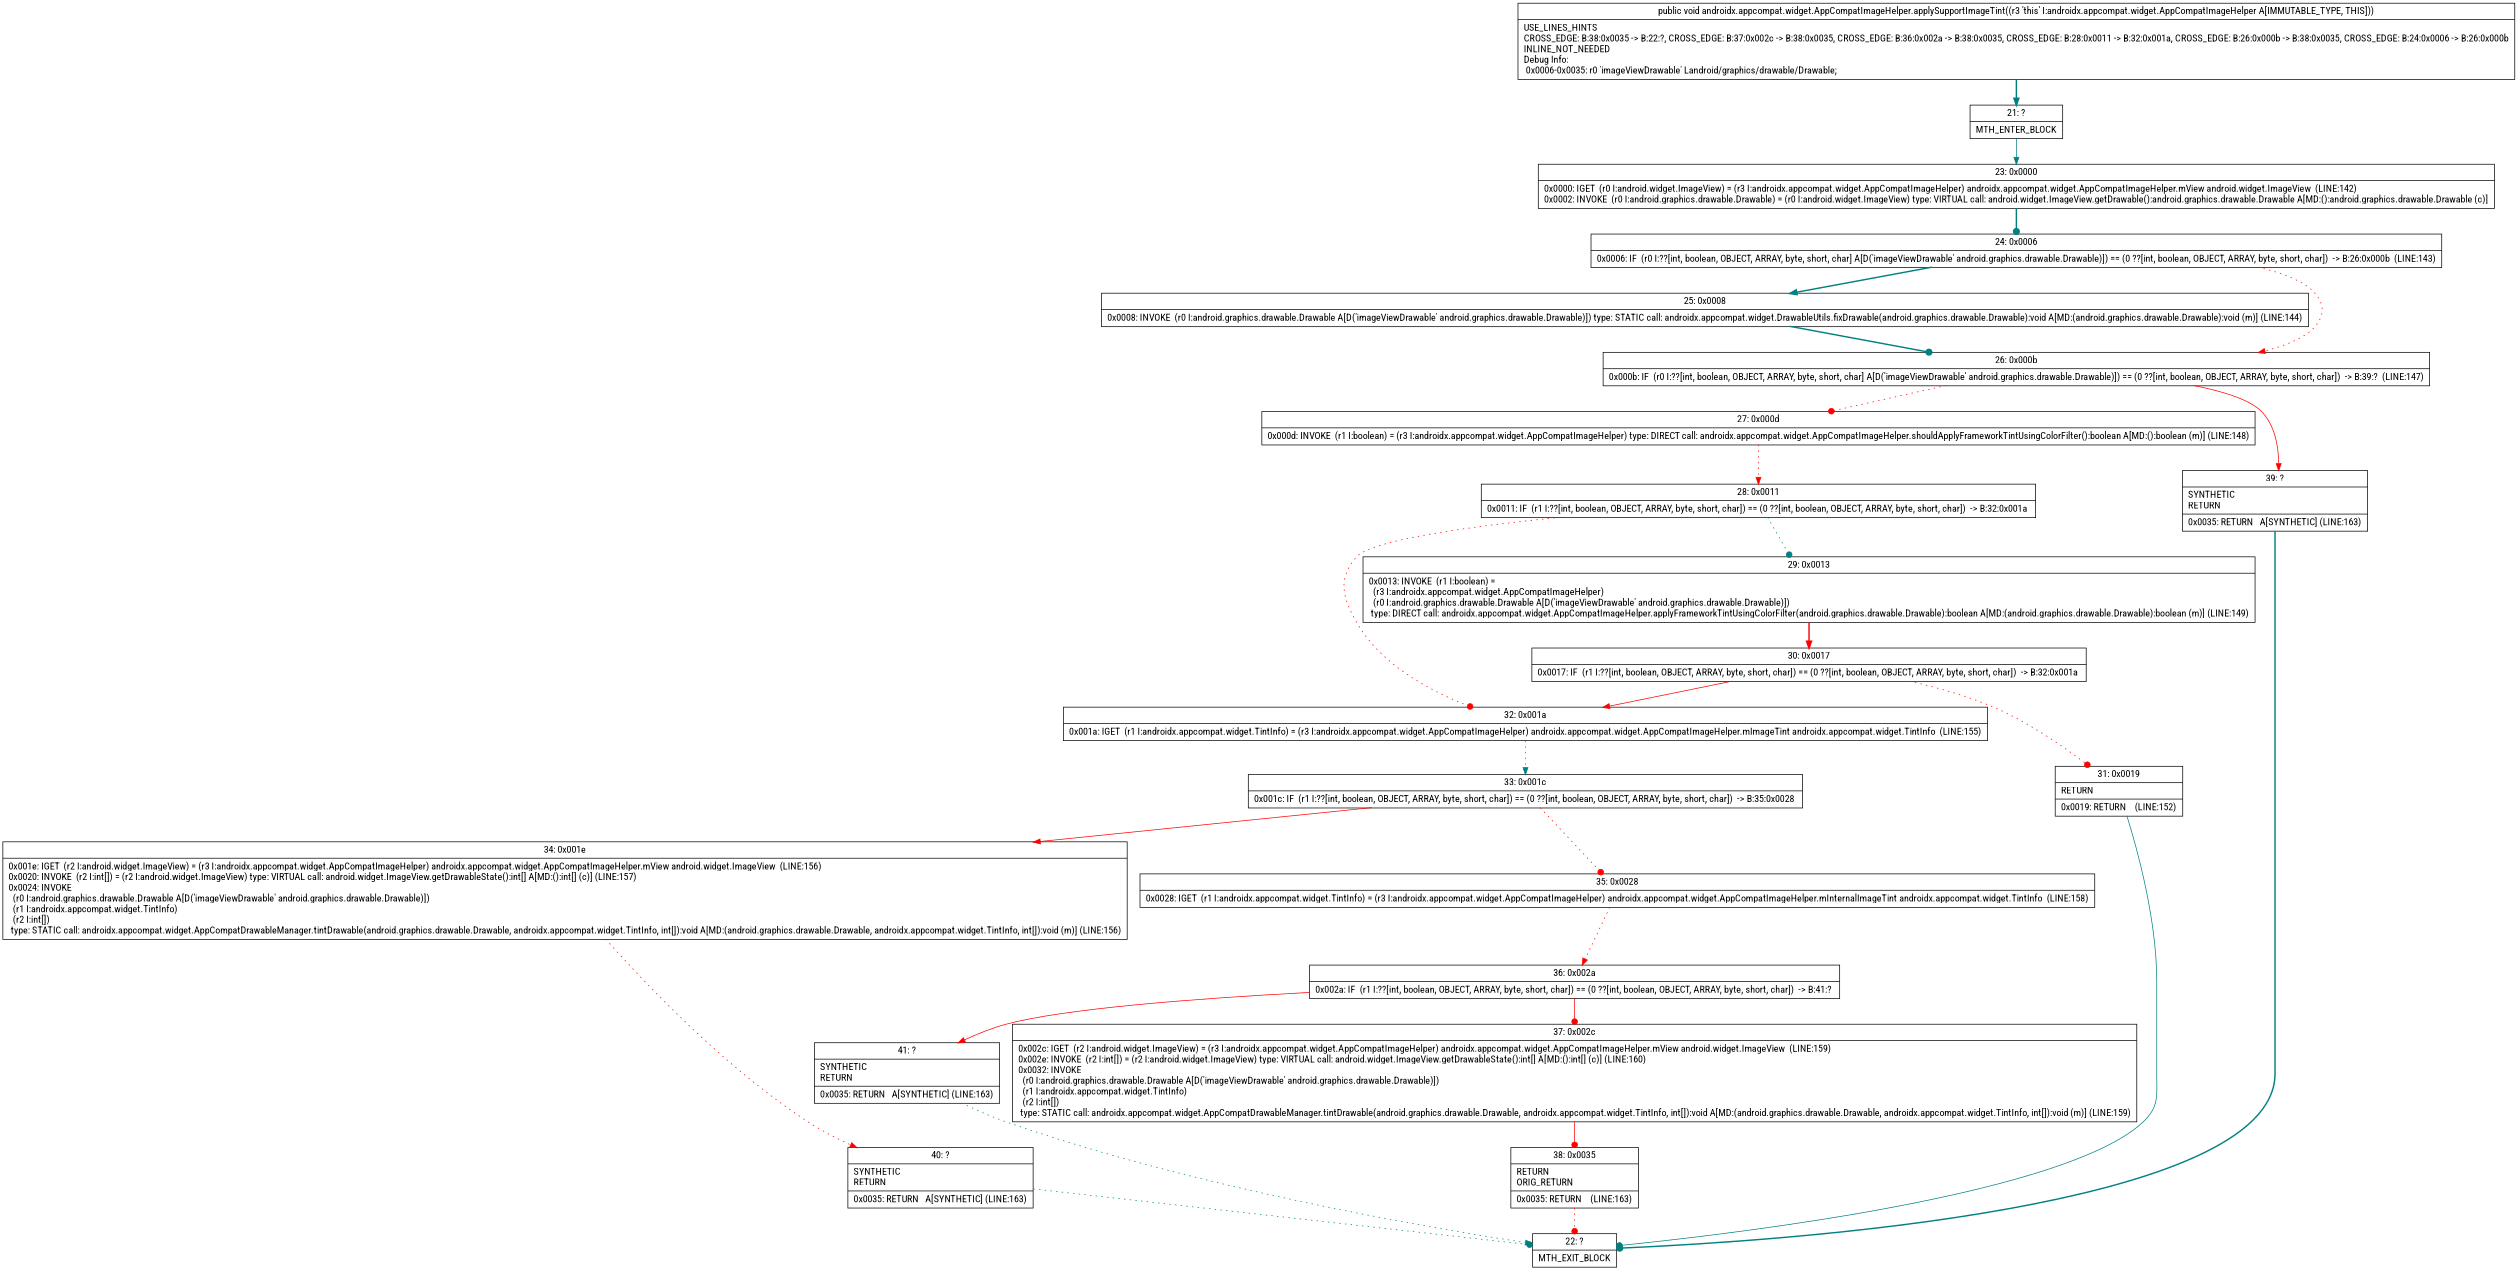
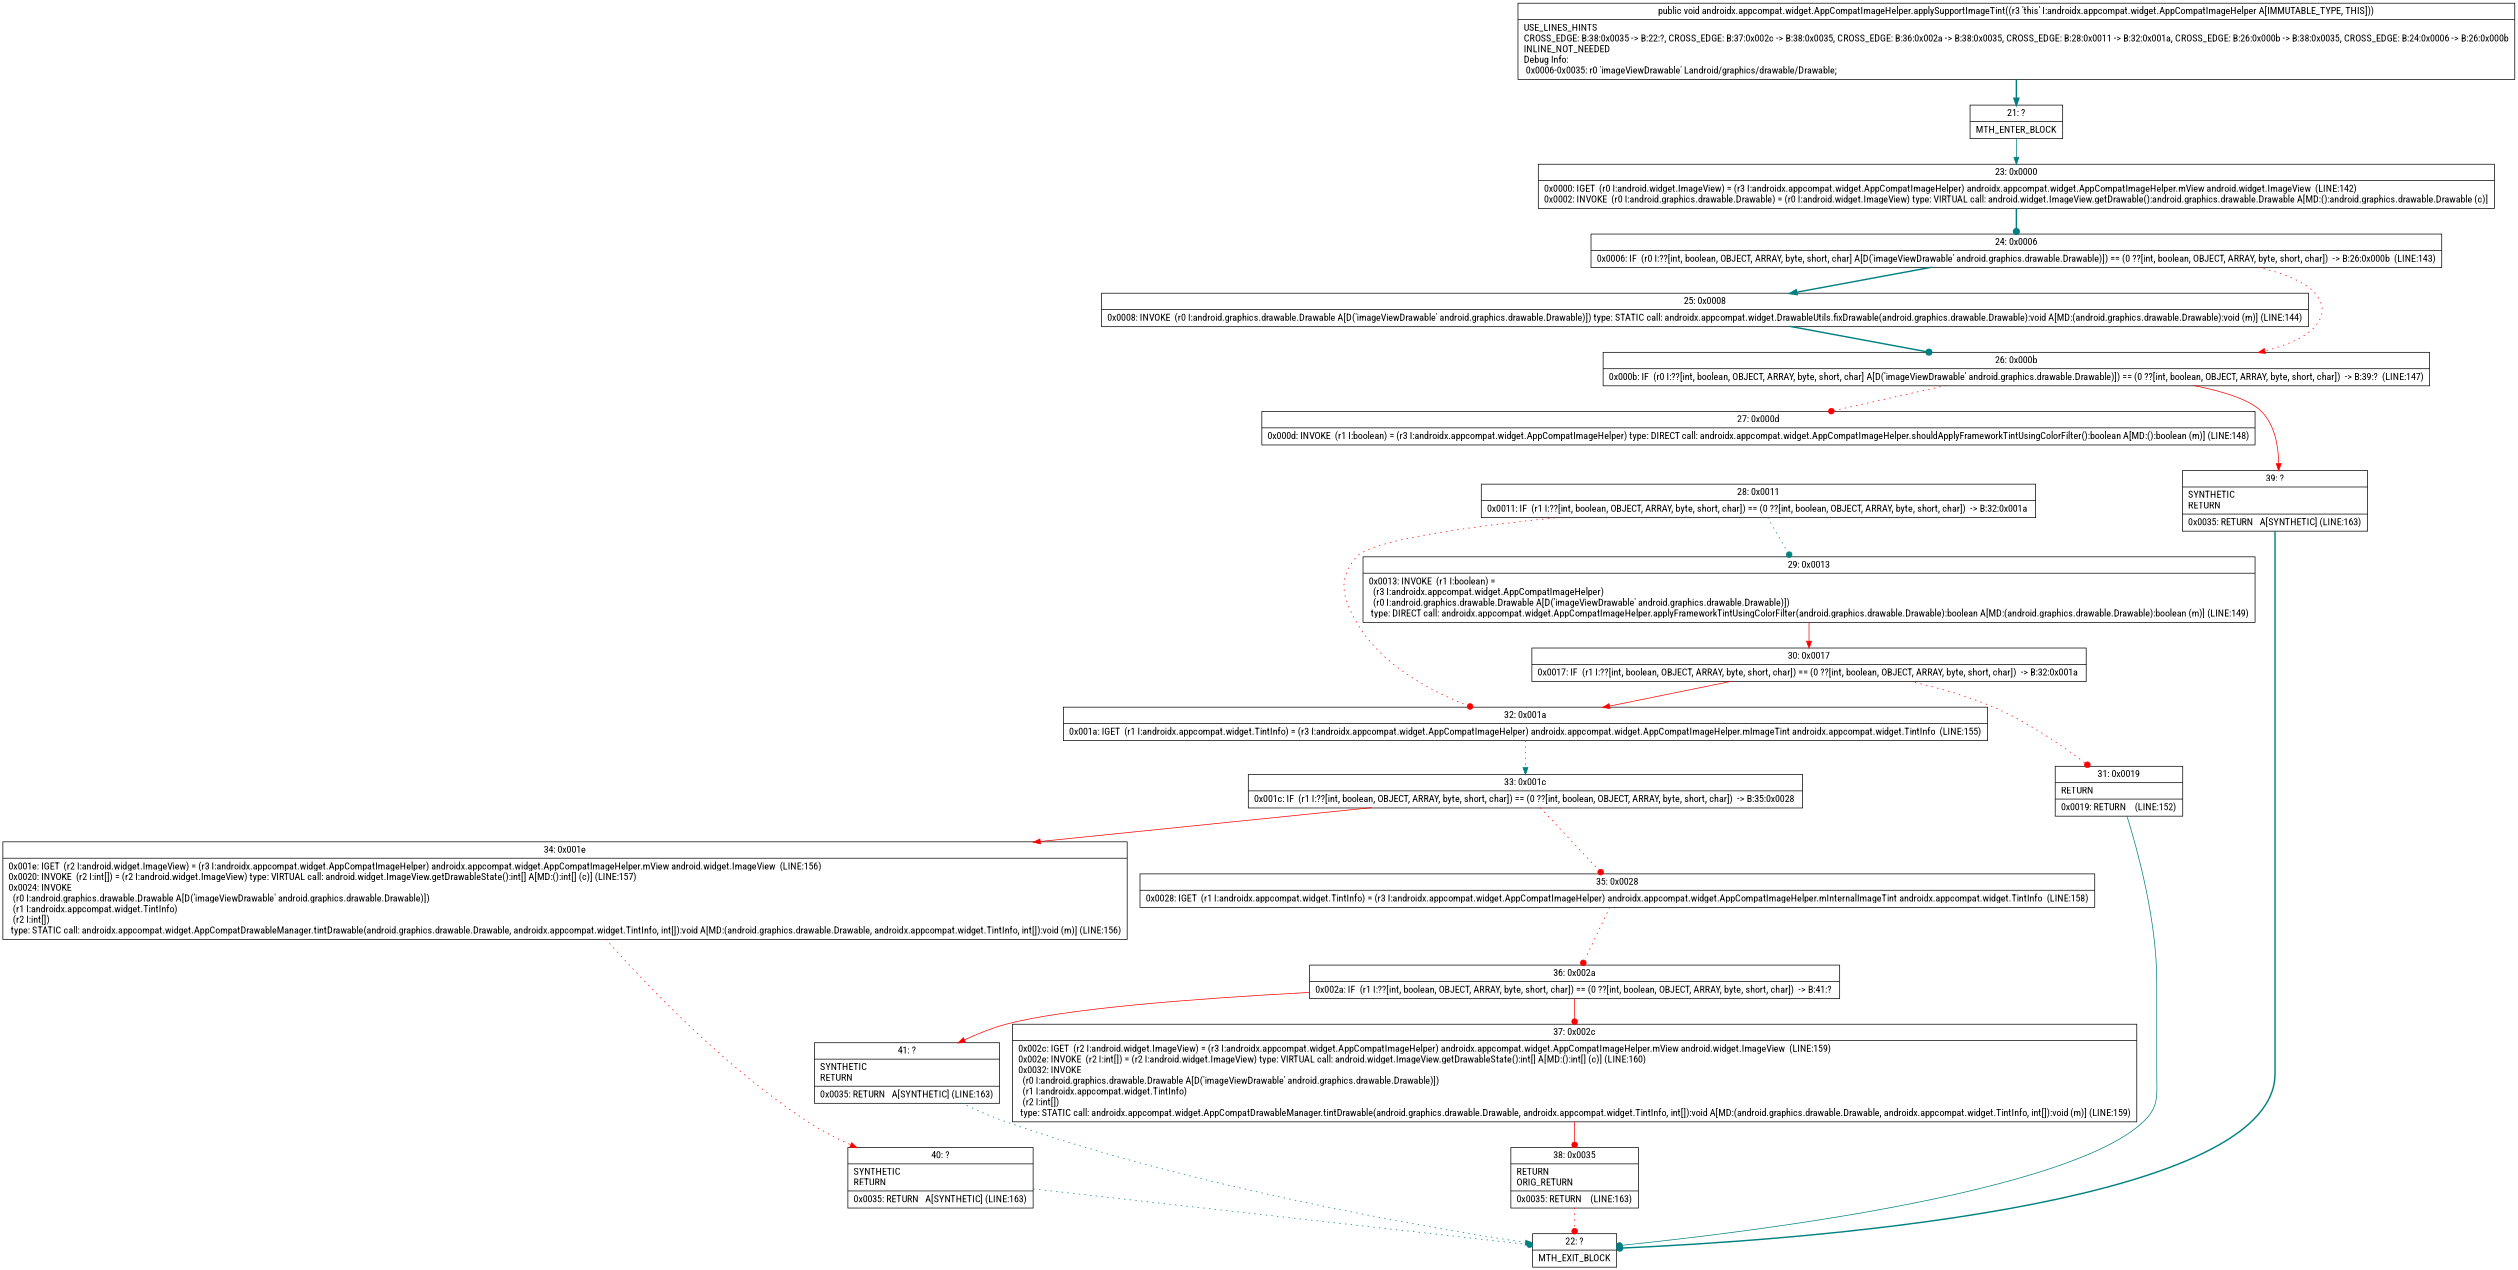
edge "27: 0x000d" -> "28: 0x0011": removed
edge "29: 0x0013" -> "30: 0x0017": style bold -> solid
edge "35: 0x0028" -> "36: 0x002a": arrowhead normal -> dot
